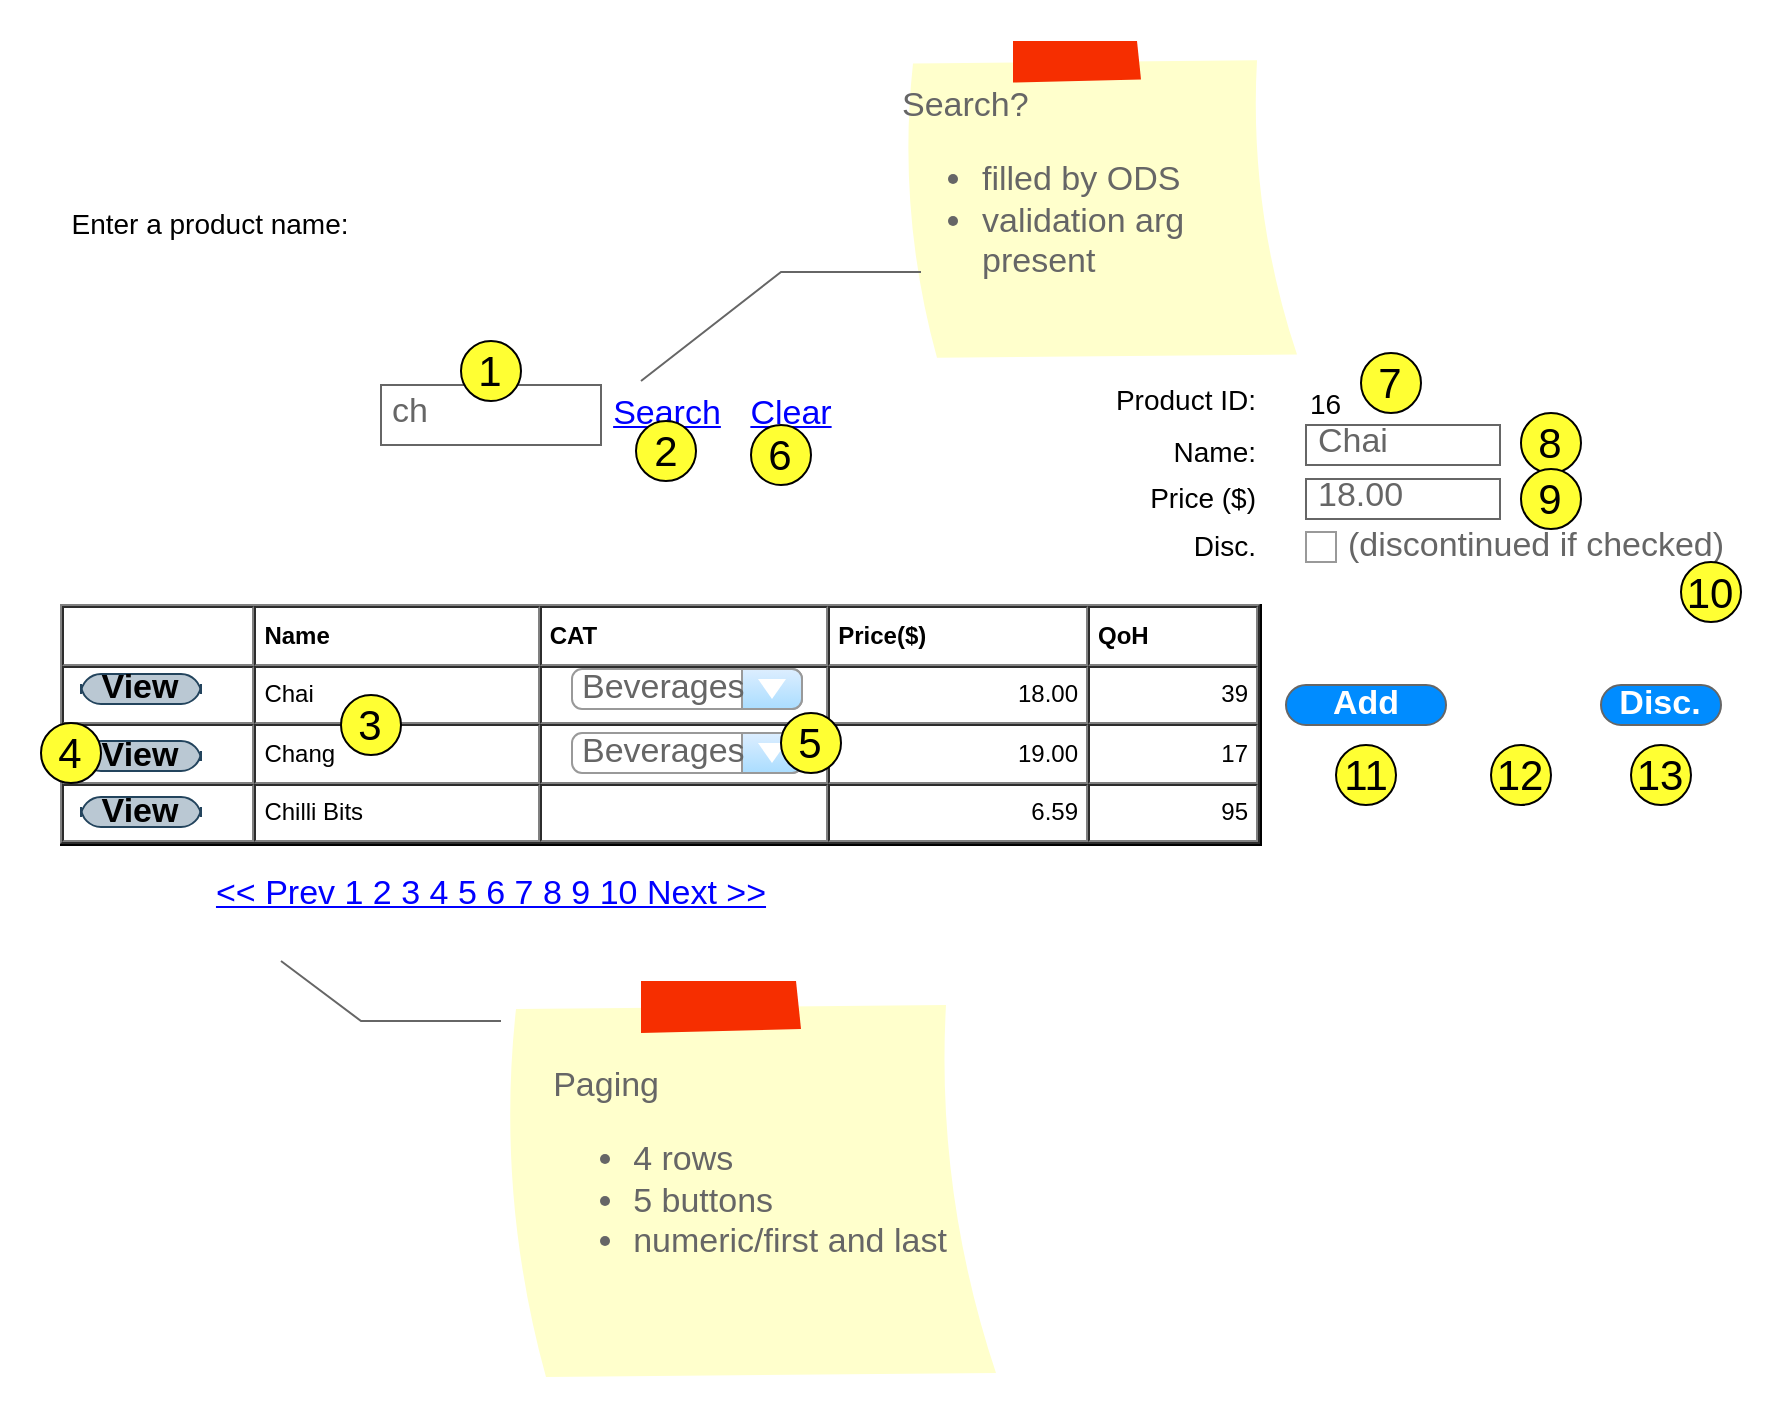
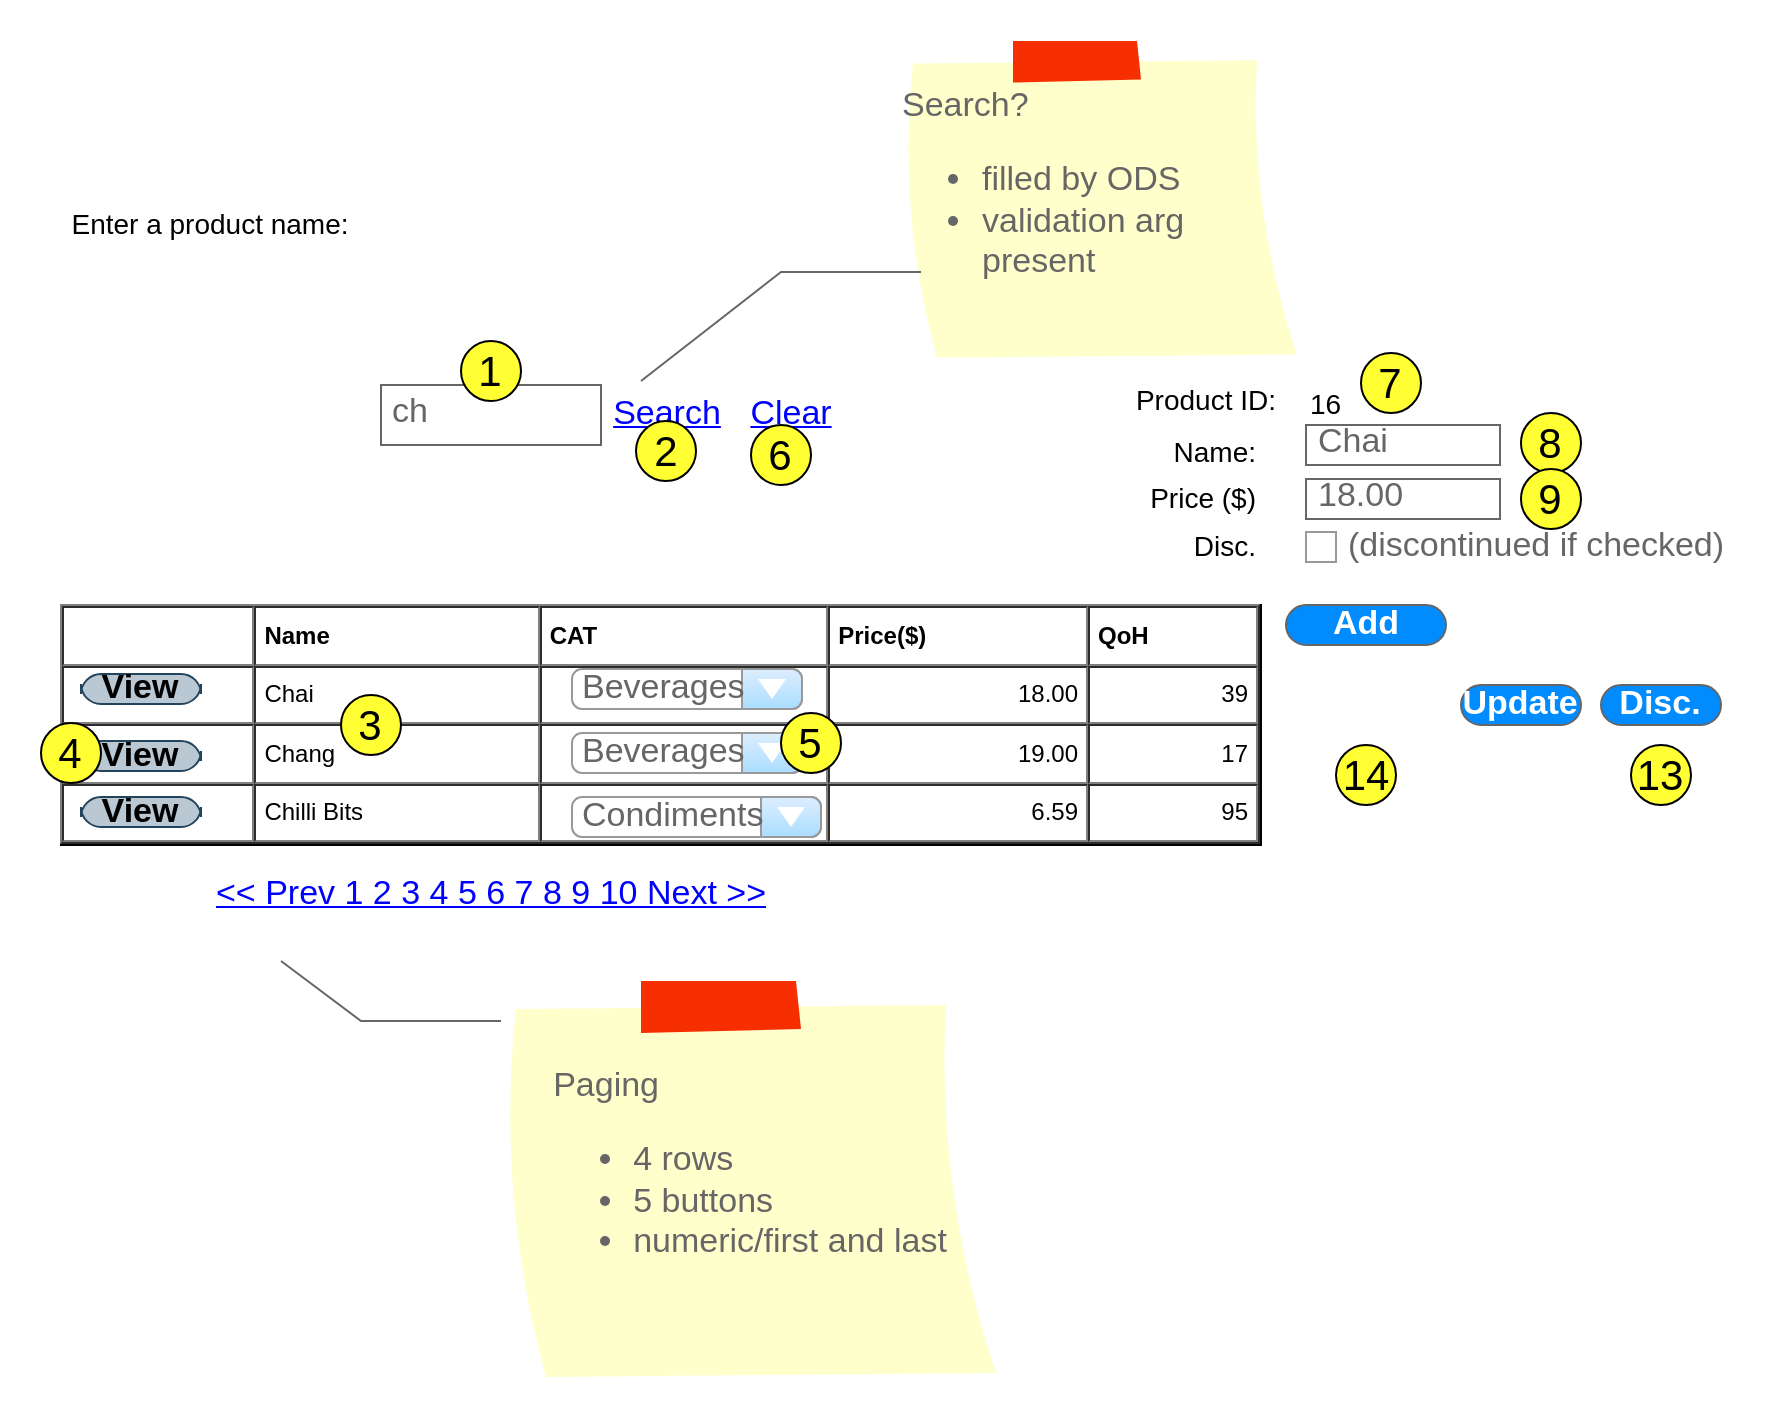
node "Product ID:": moved (1111, 401) -> (1131, 401)
node "10": removed
node "Add": moved (1366, 705) -> (1366, 625)
node "Update": added
node "11": label "11" -> "14"
node "12": removed
node "Condiments": added
